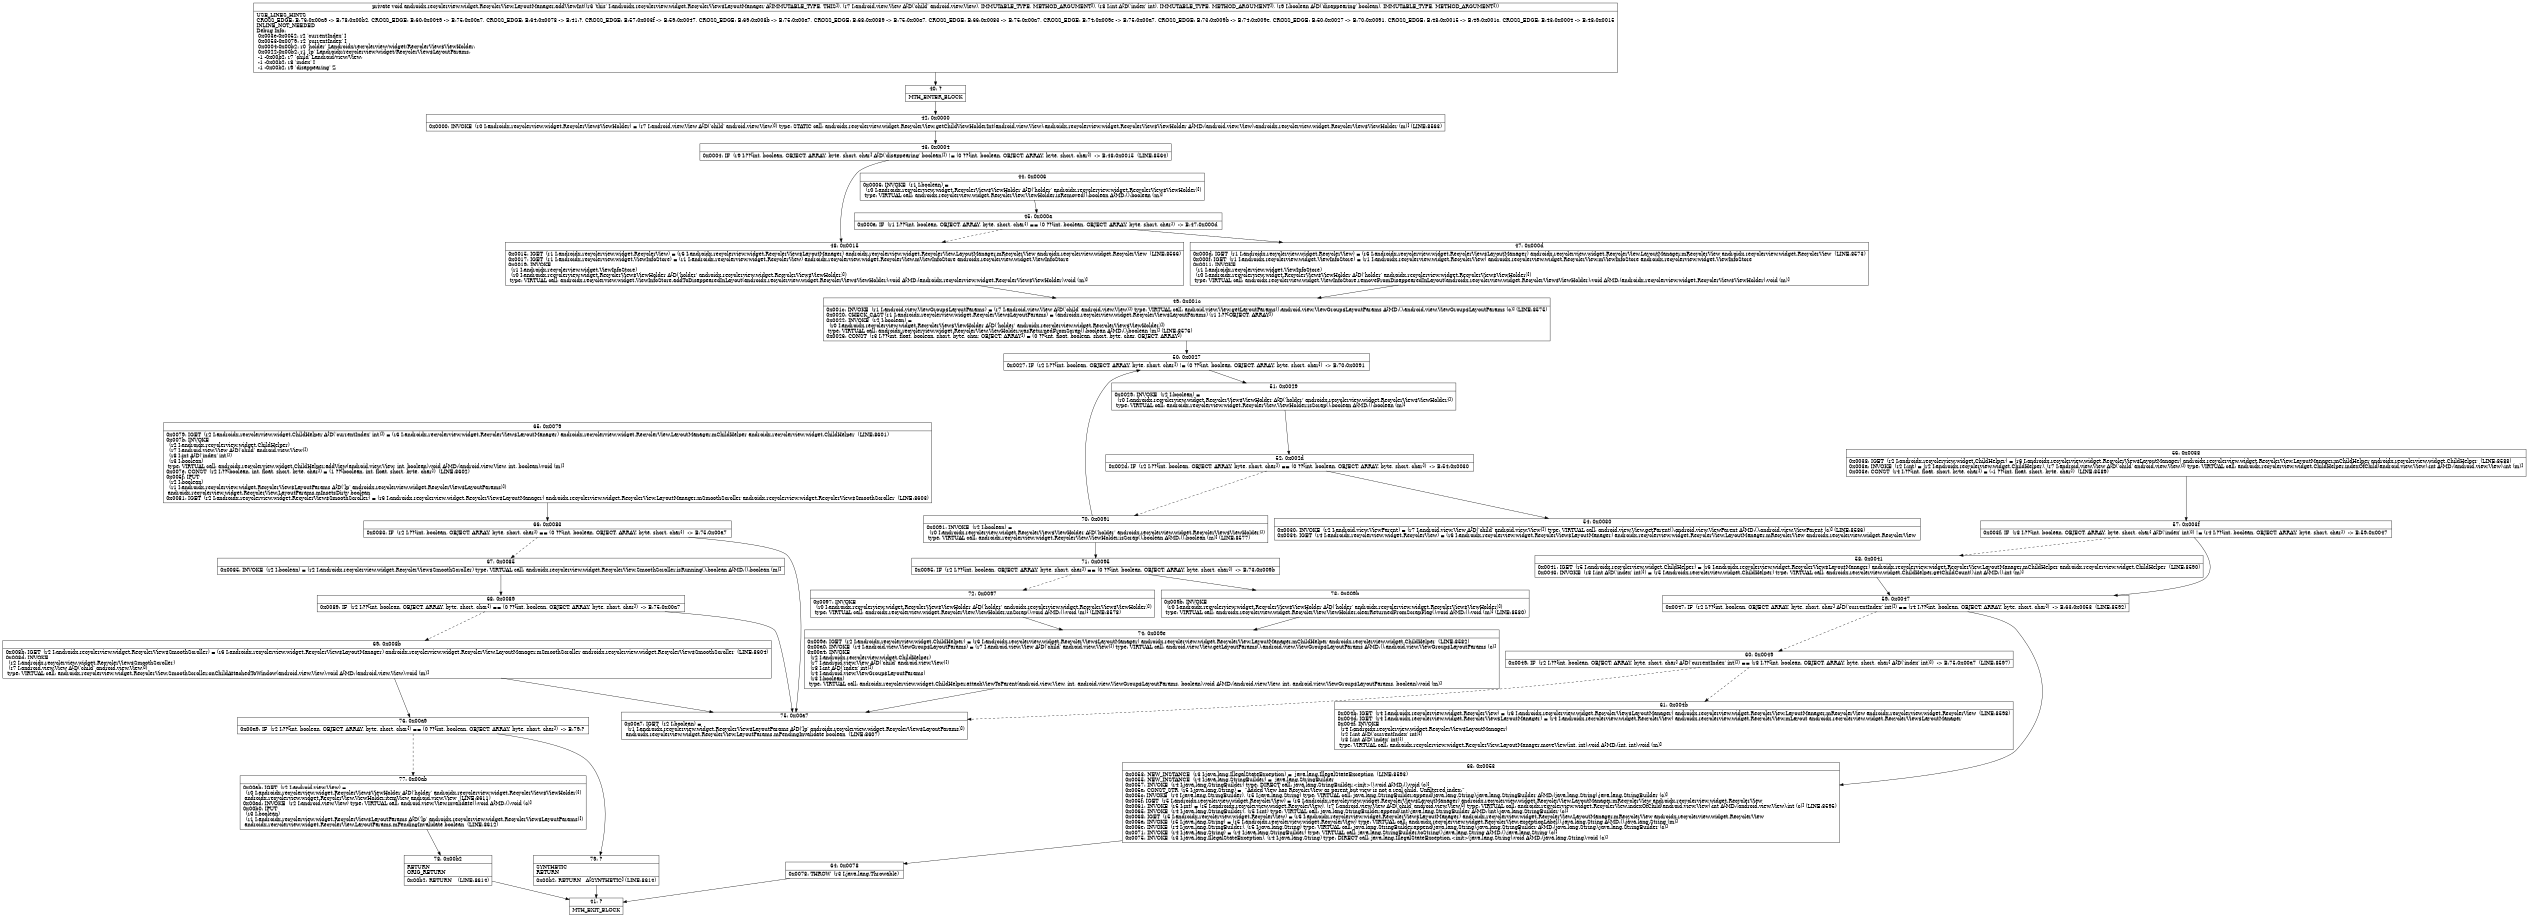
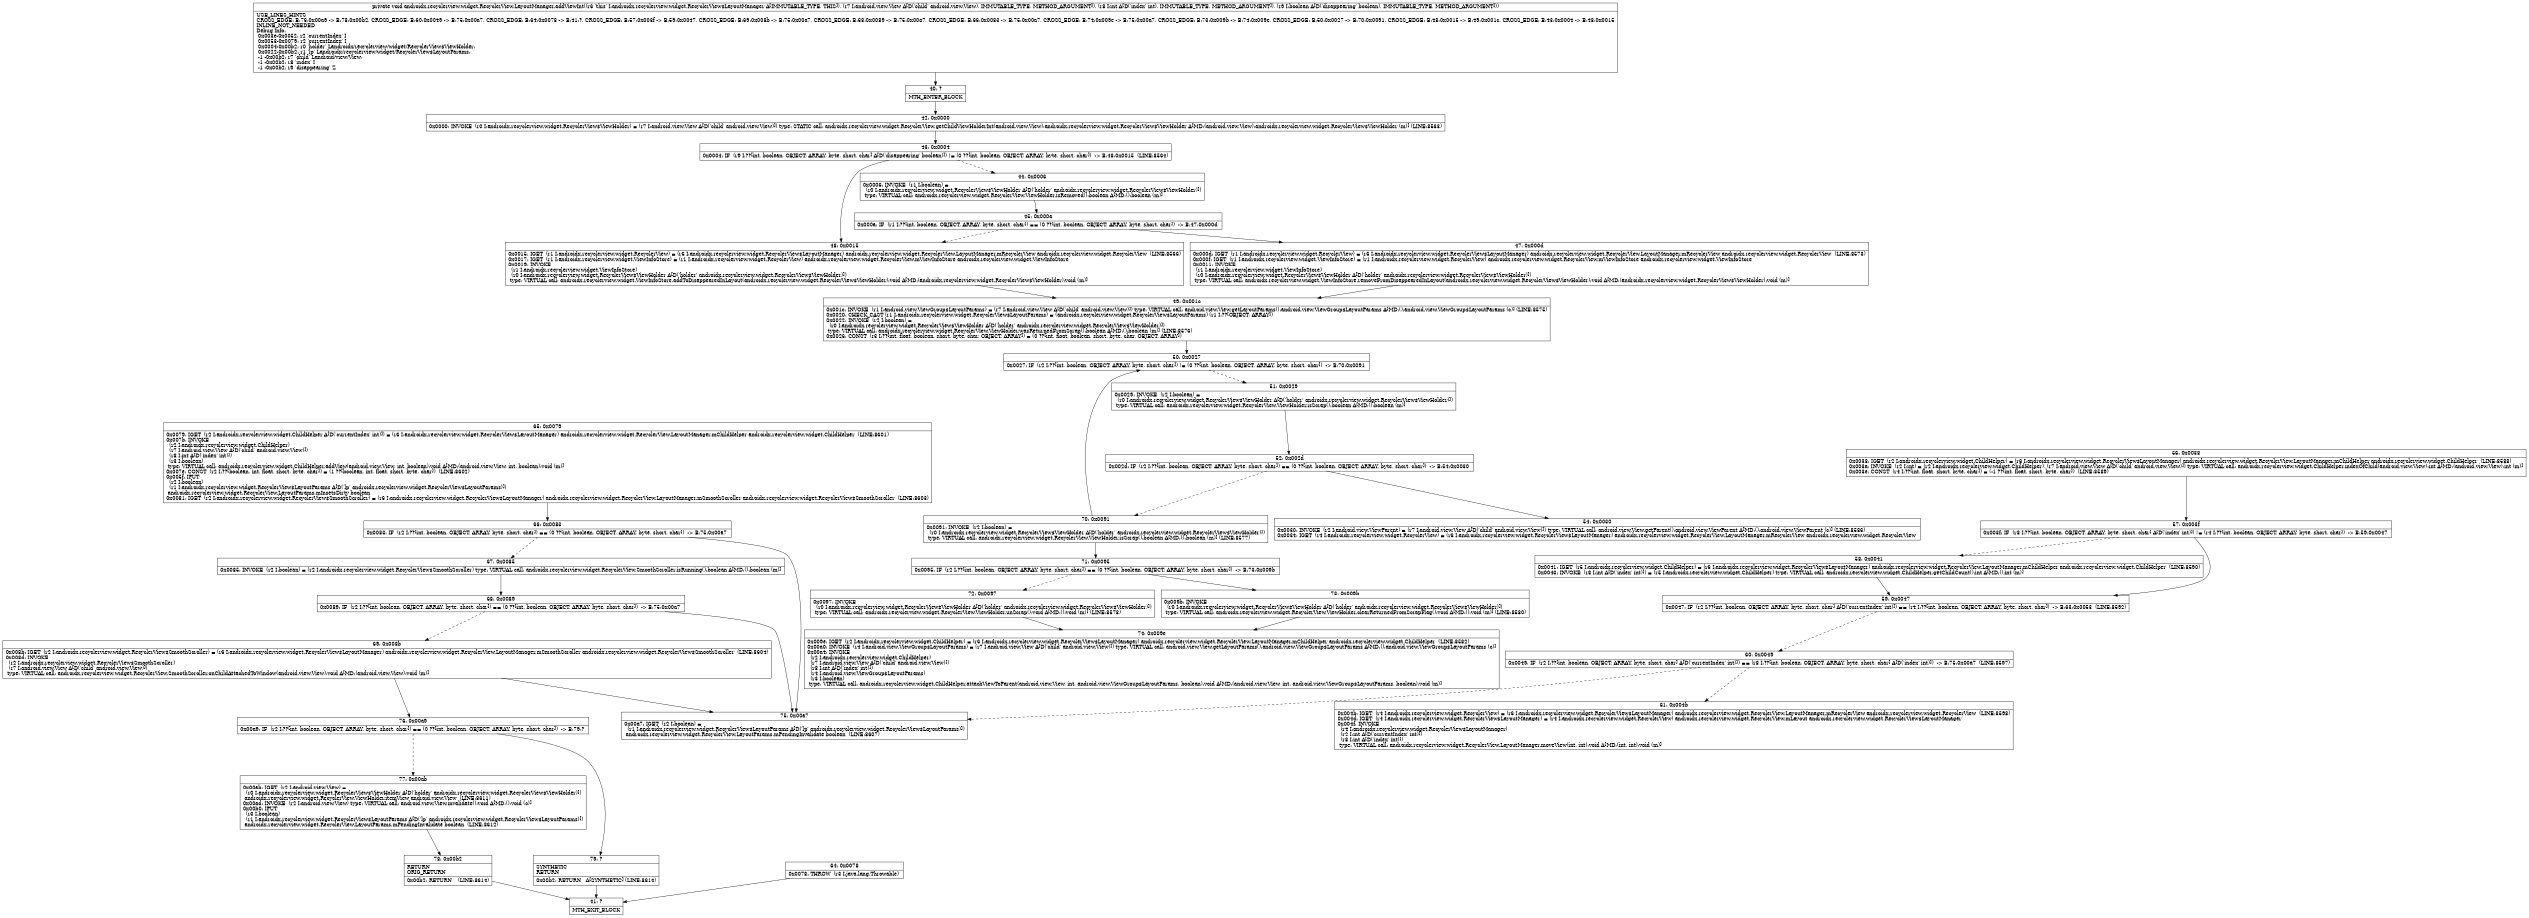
edge "43: 0x0004" -> "44: 0x0006": added
edge "50: 0x0027" -> "51: 0x0029": style solid -> dashed
edge "74: 0x009e" -> "75: 0x00a7": removed
node "63: 0x0053": removed
